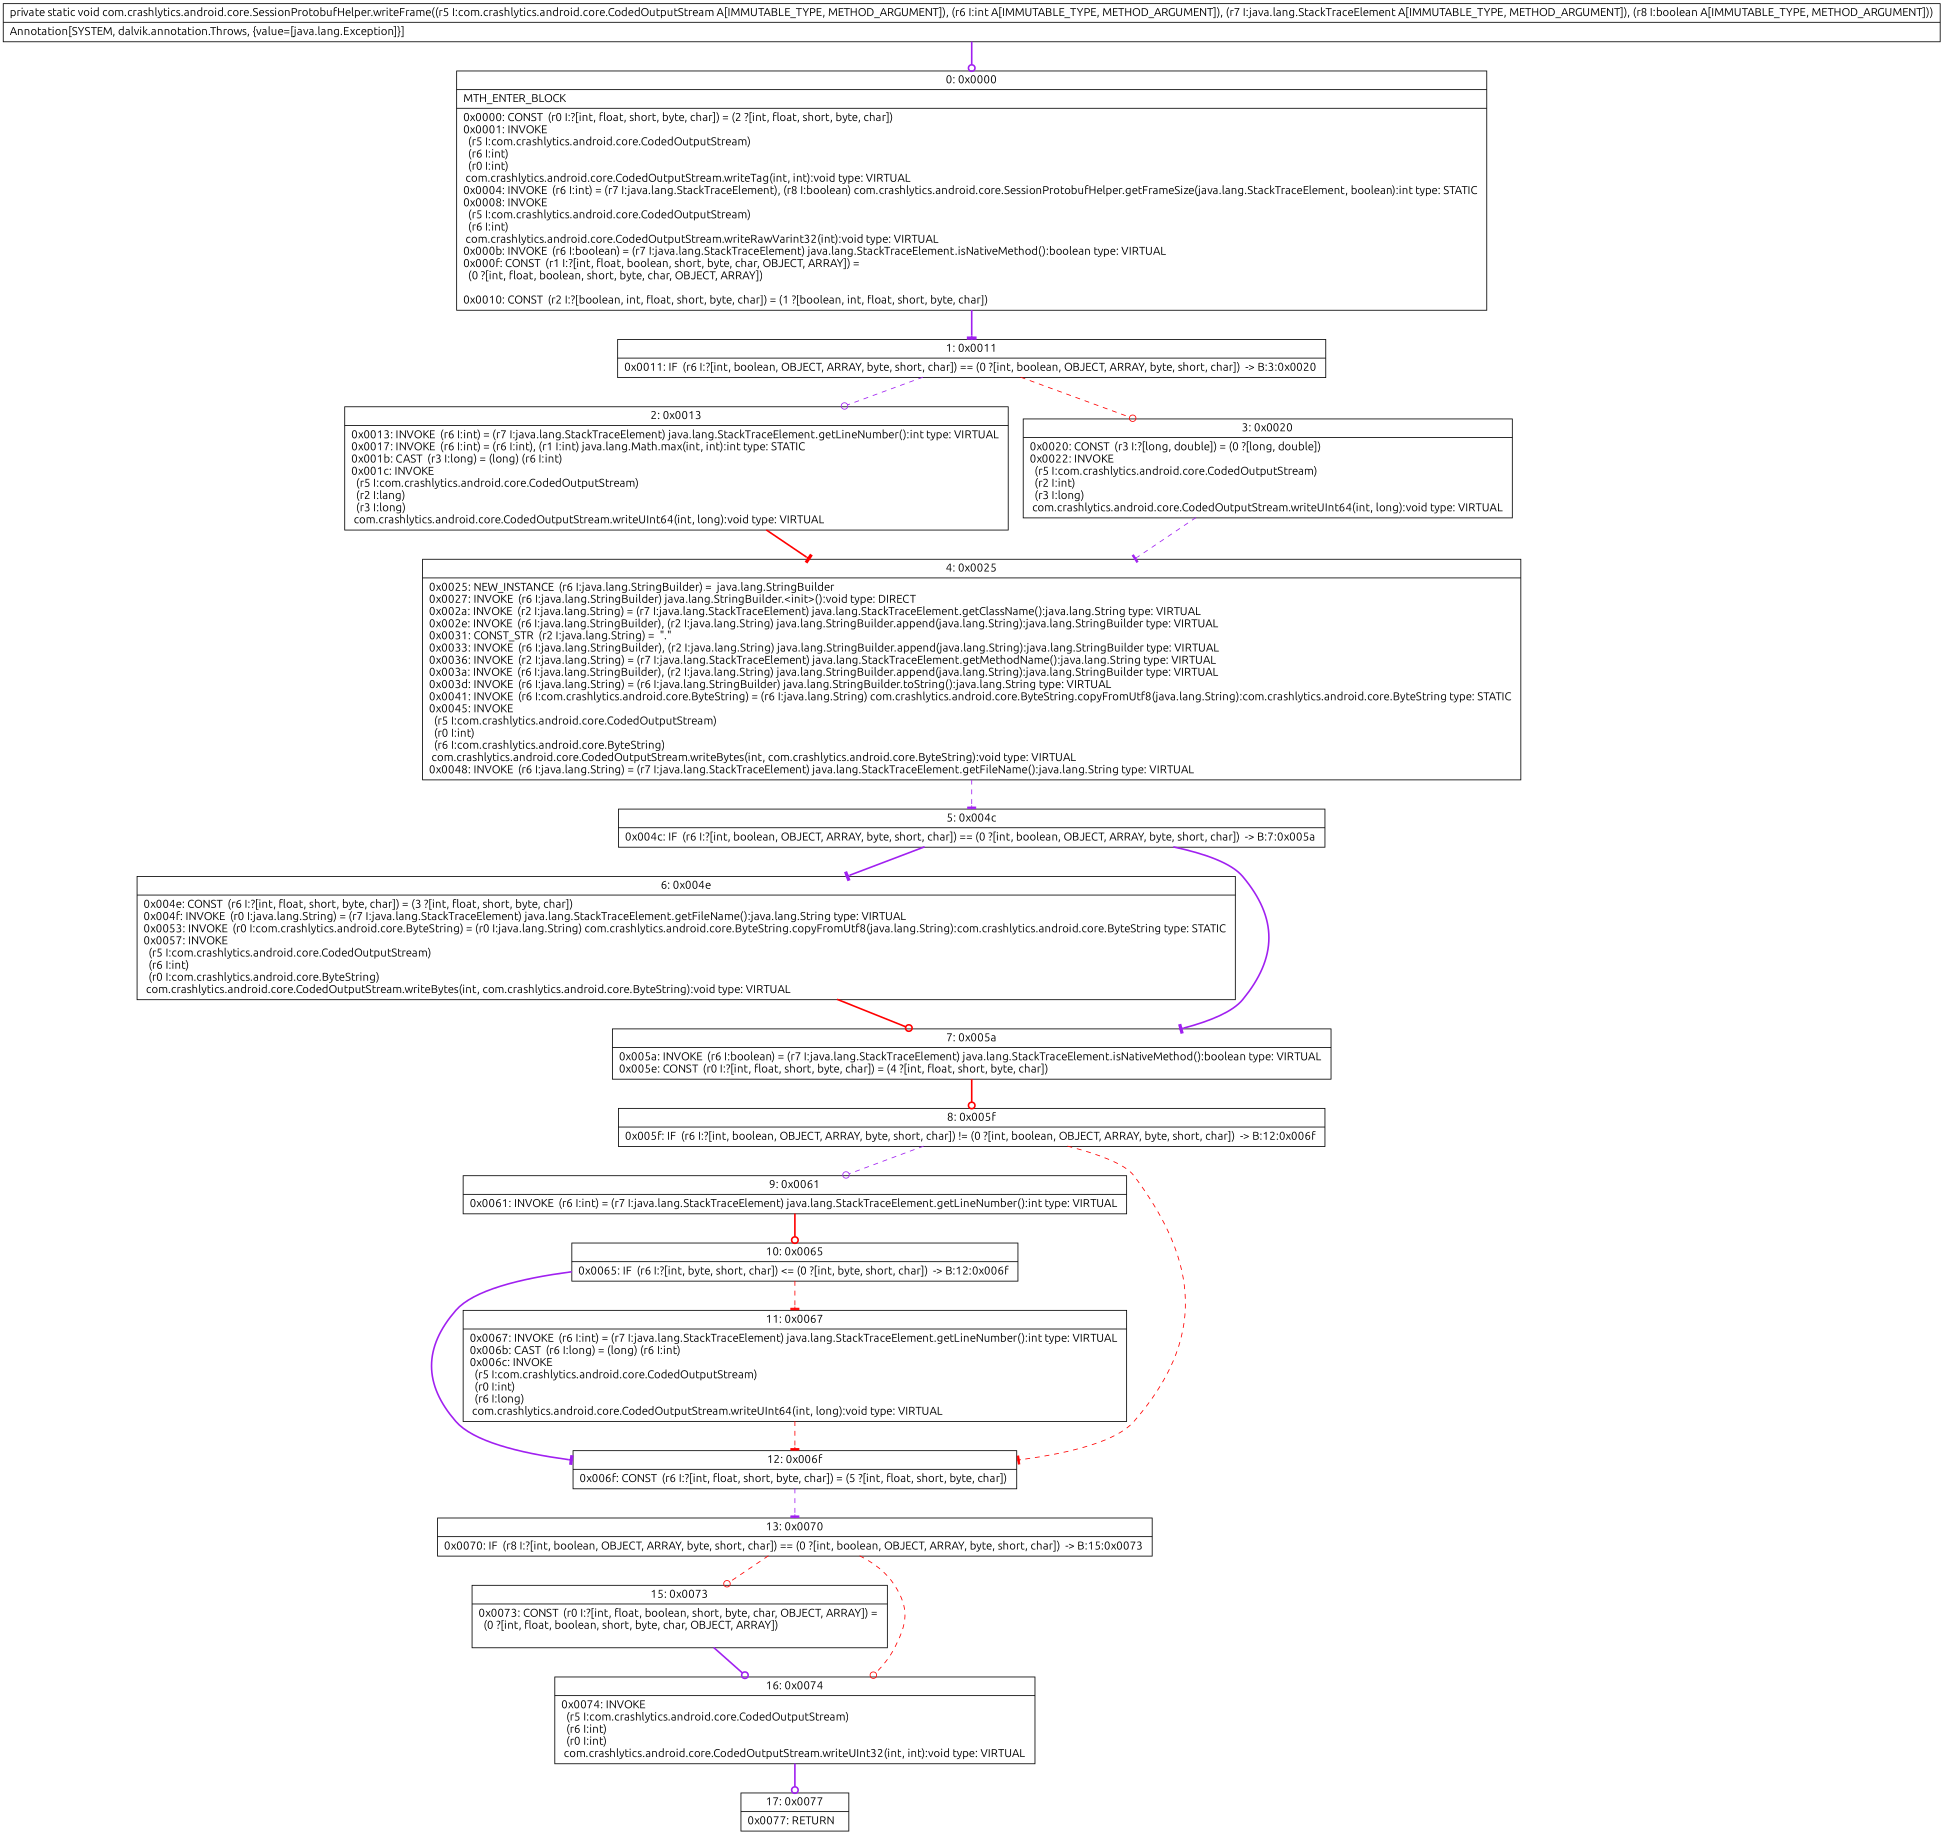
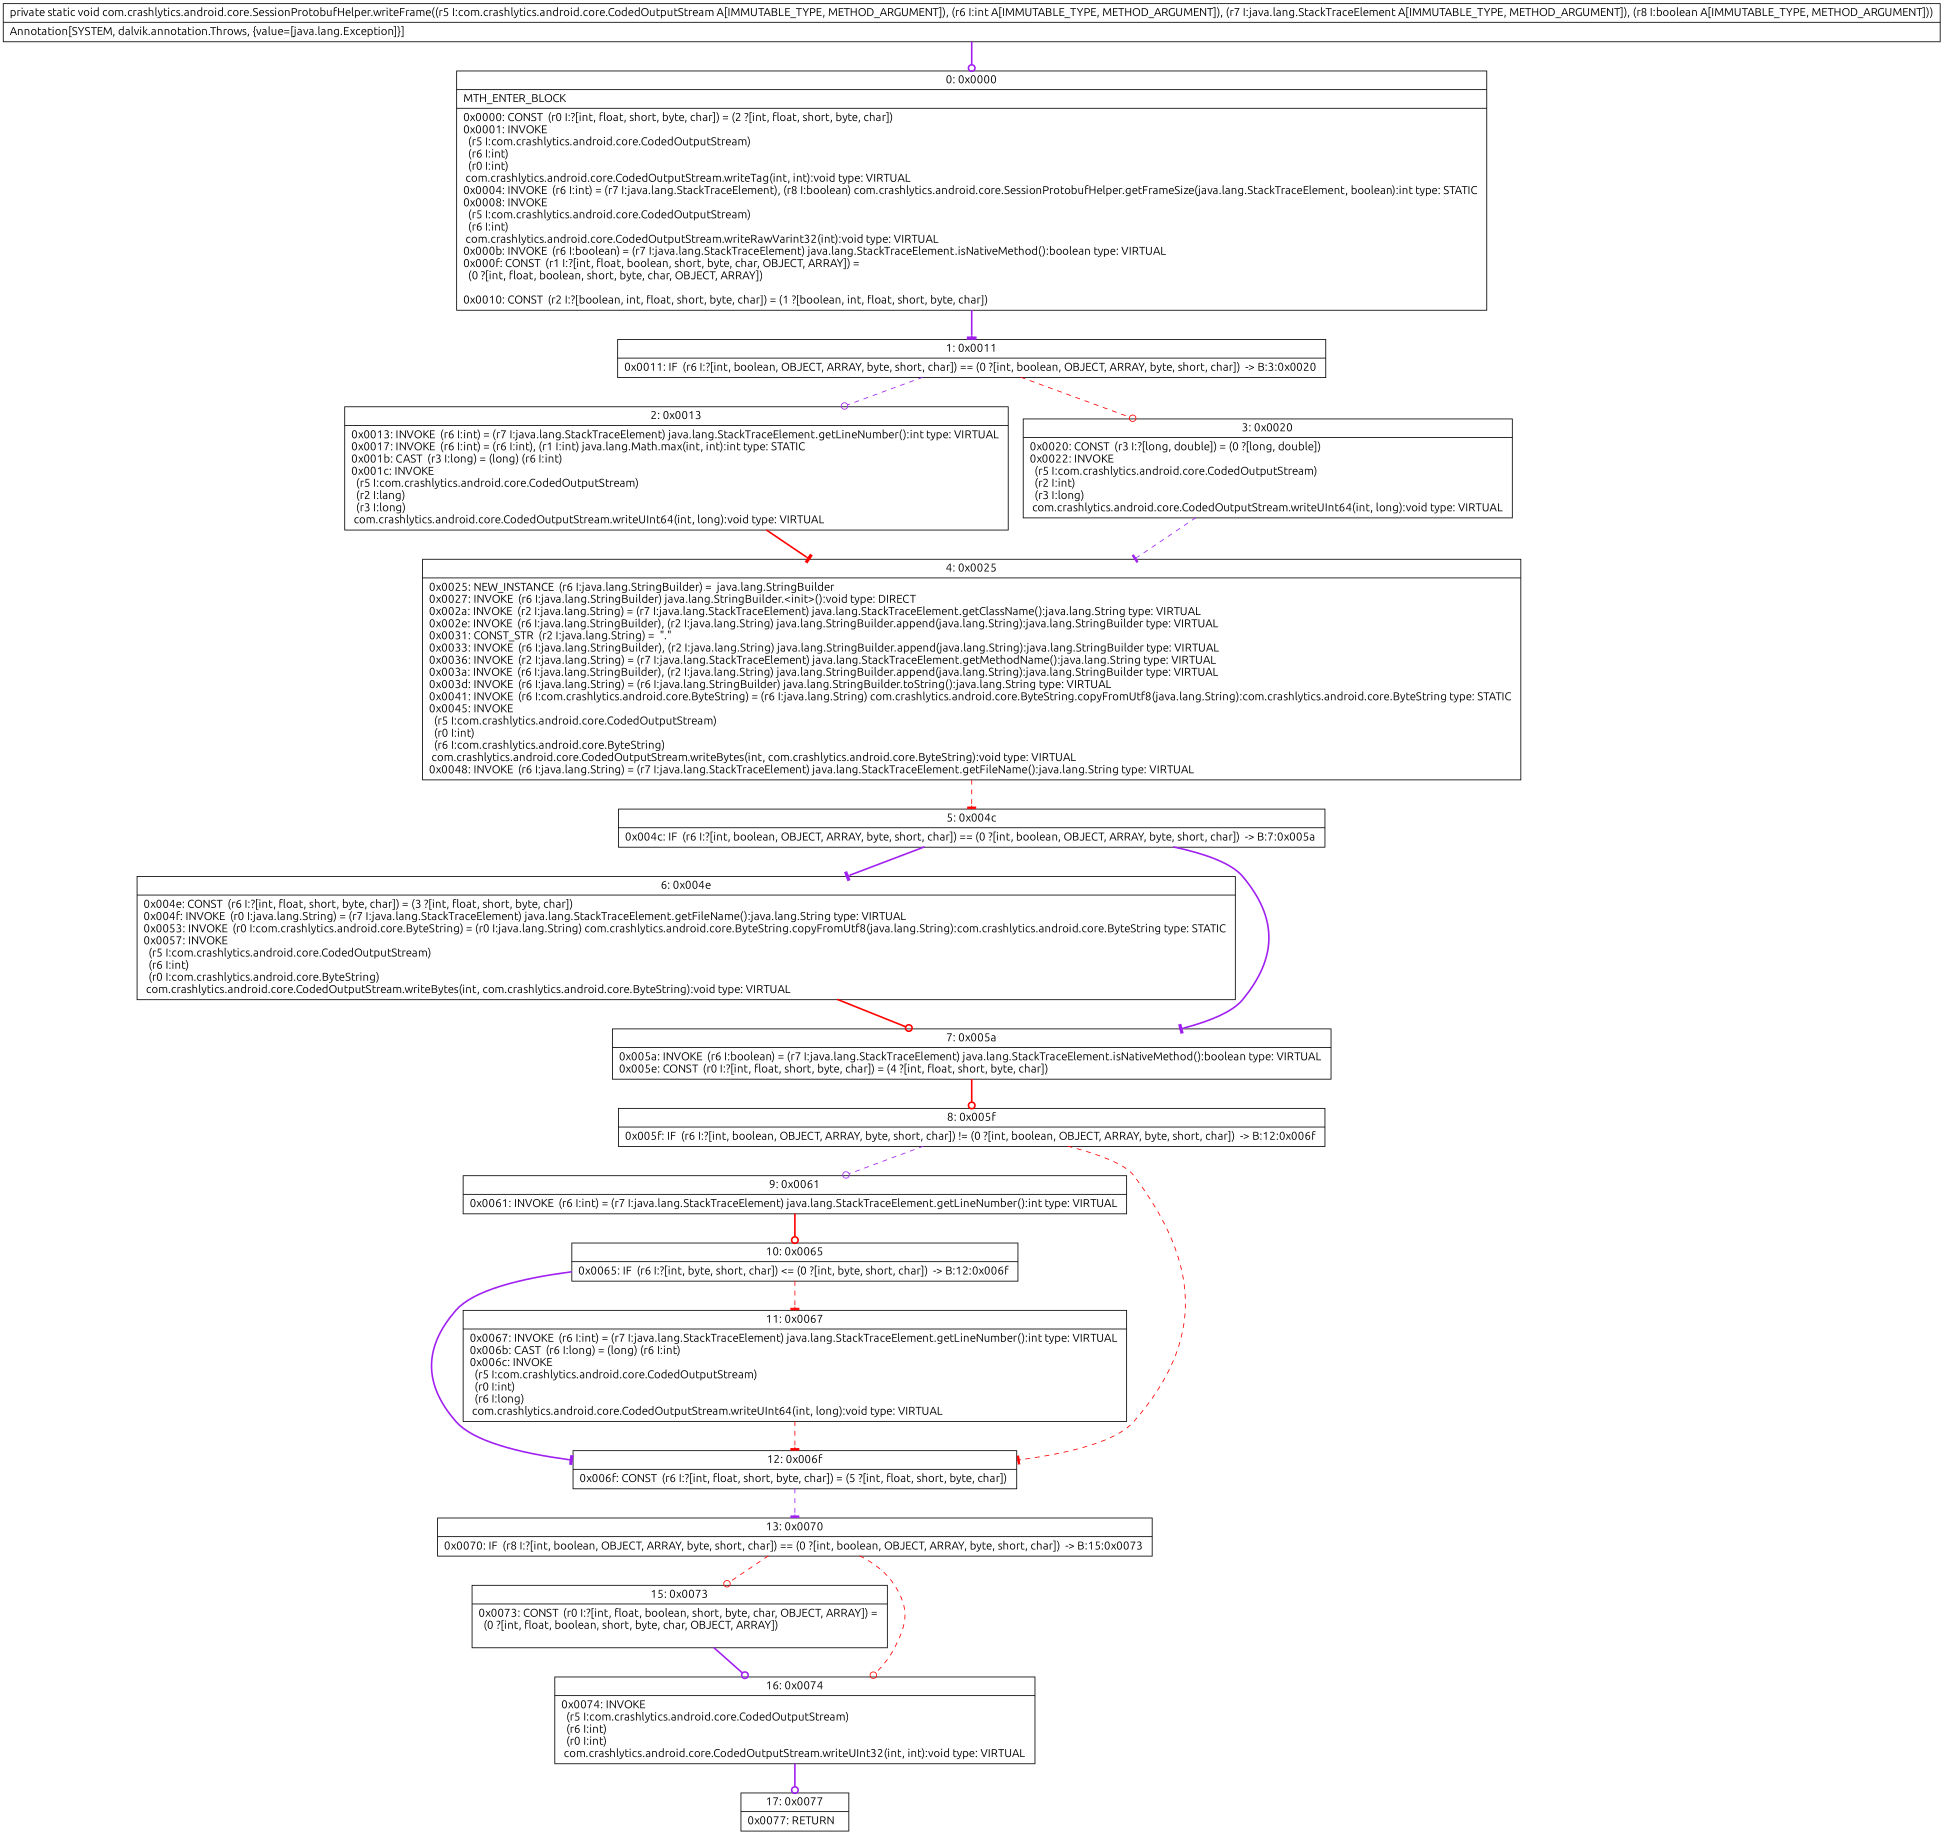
edge "4: 0x0025" -> "5: 0x004c": color purple -> red
